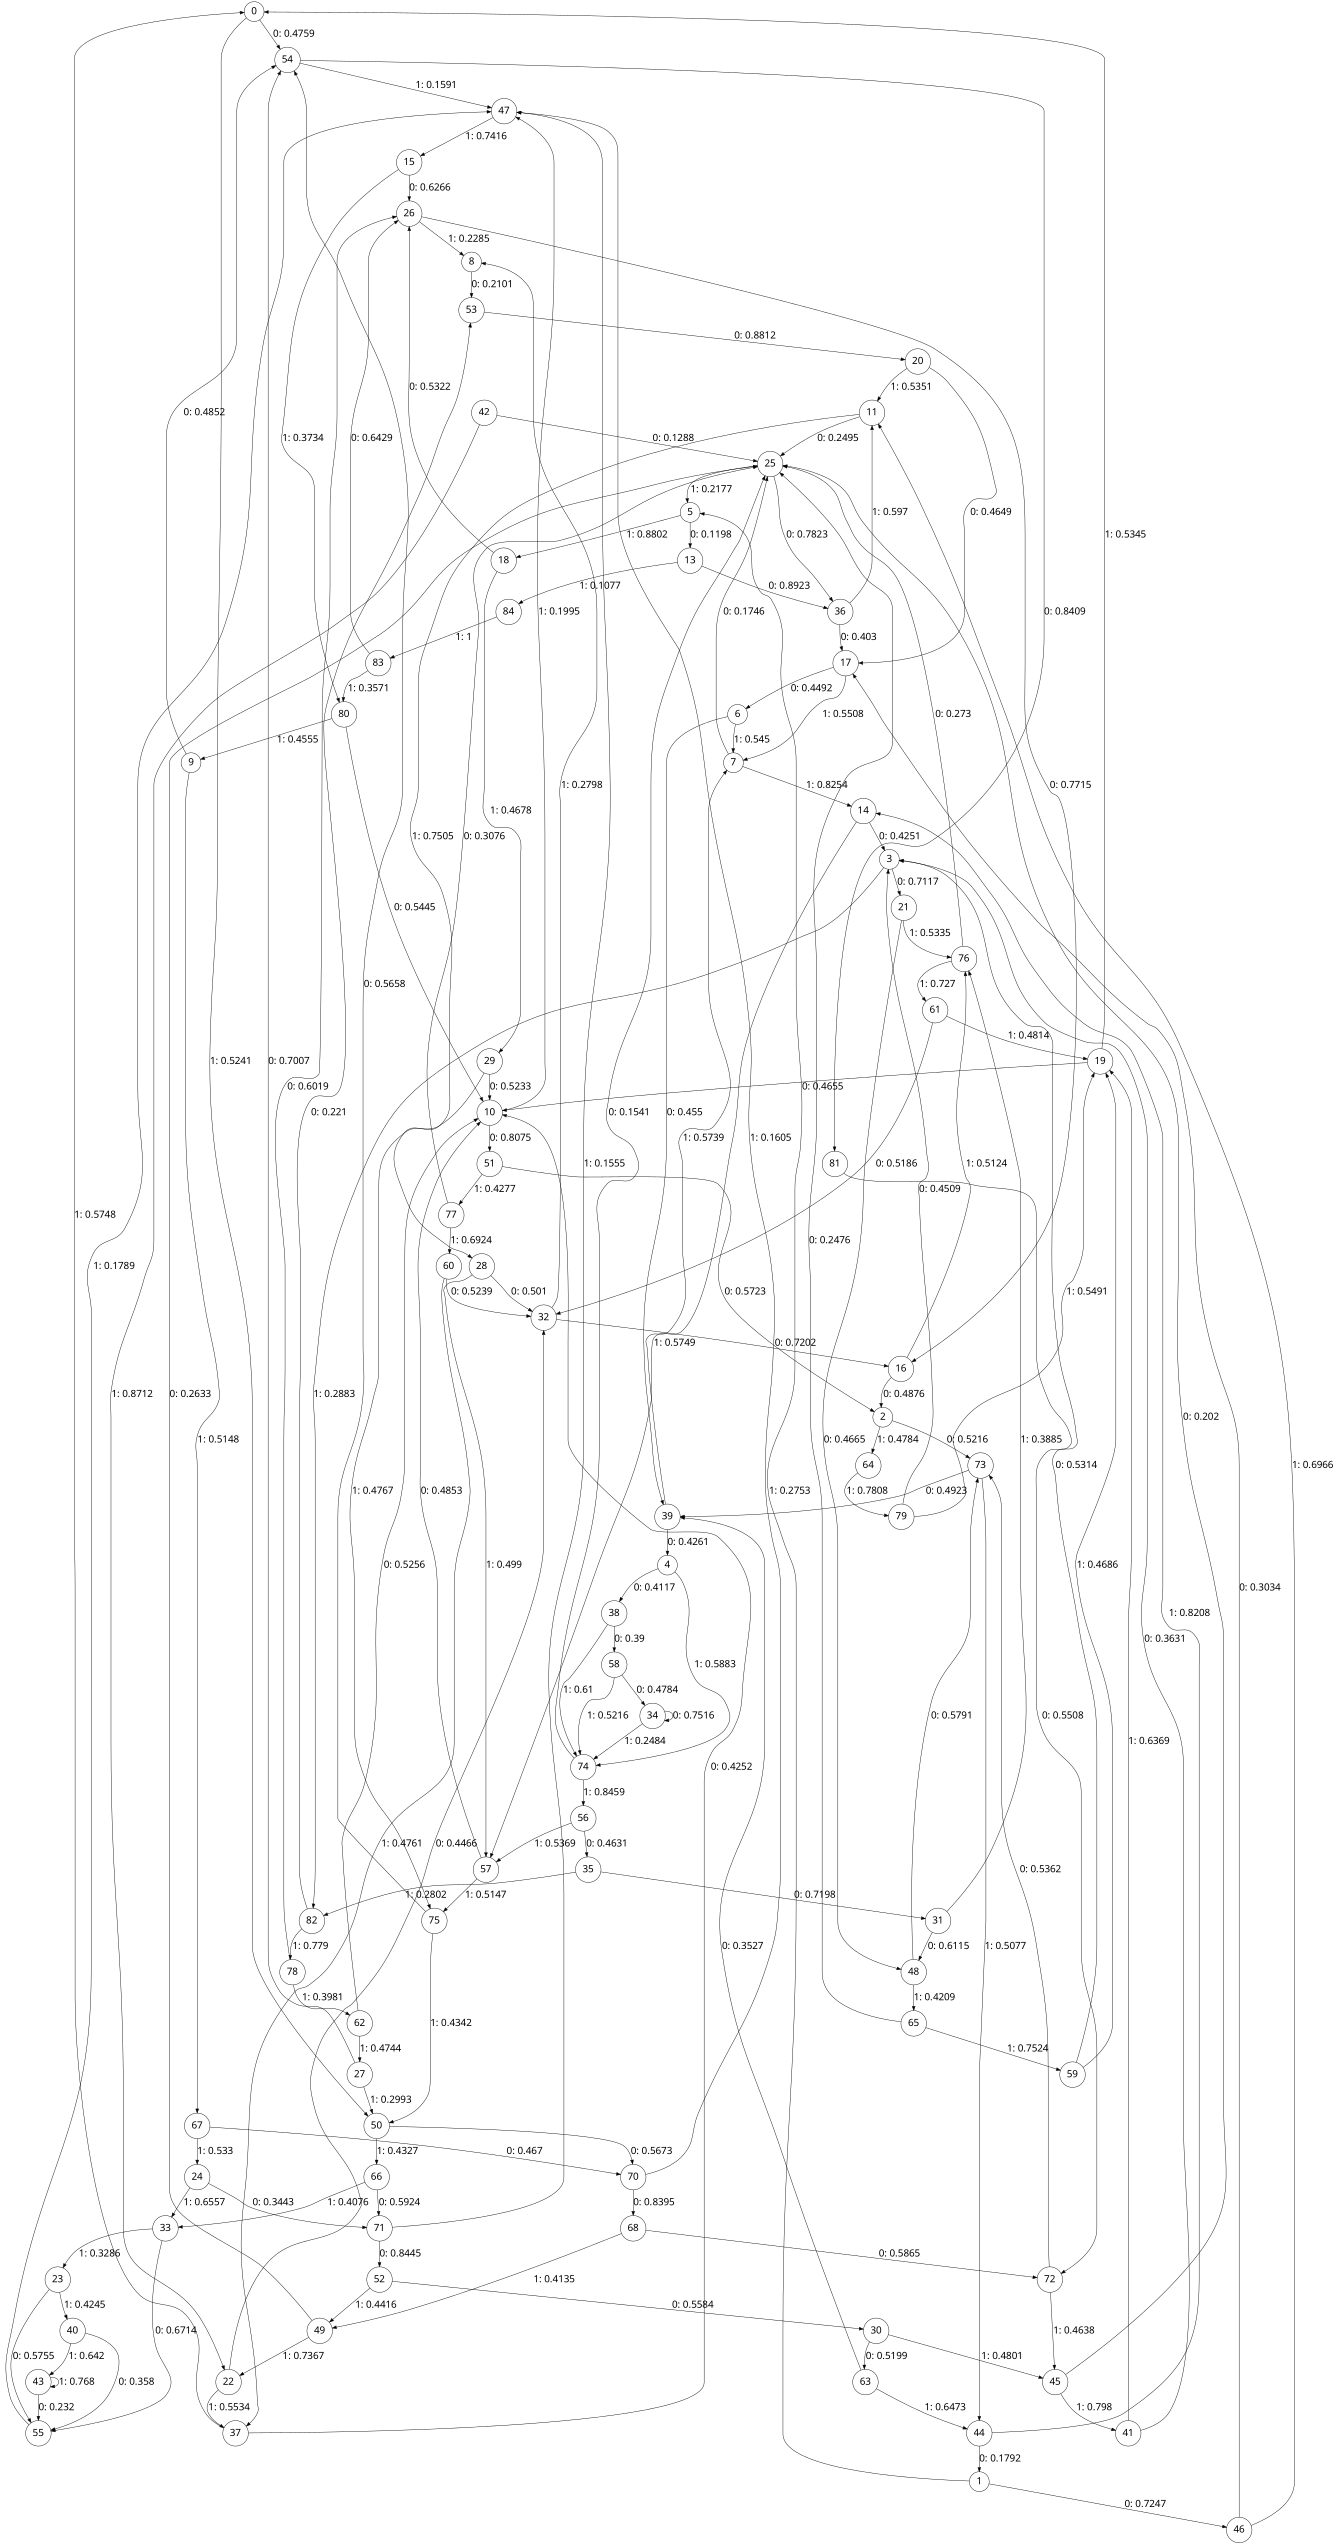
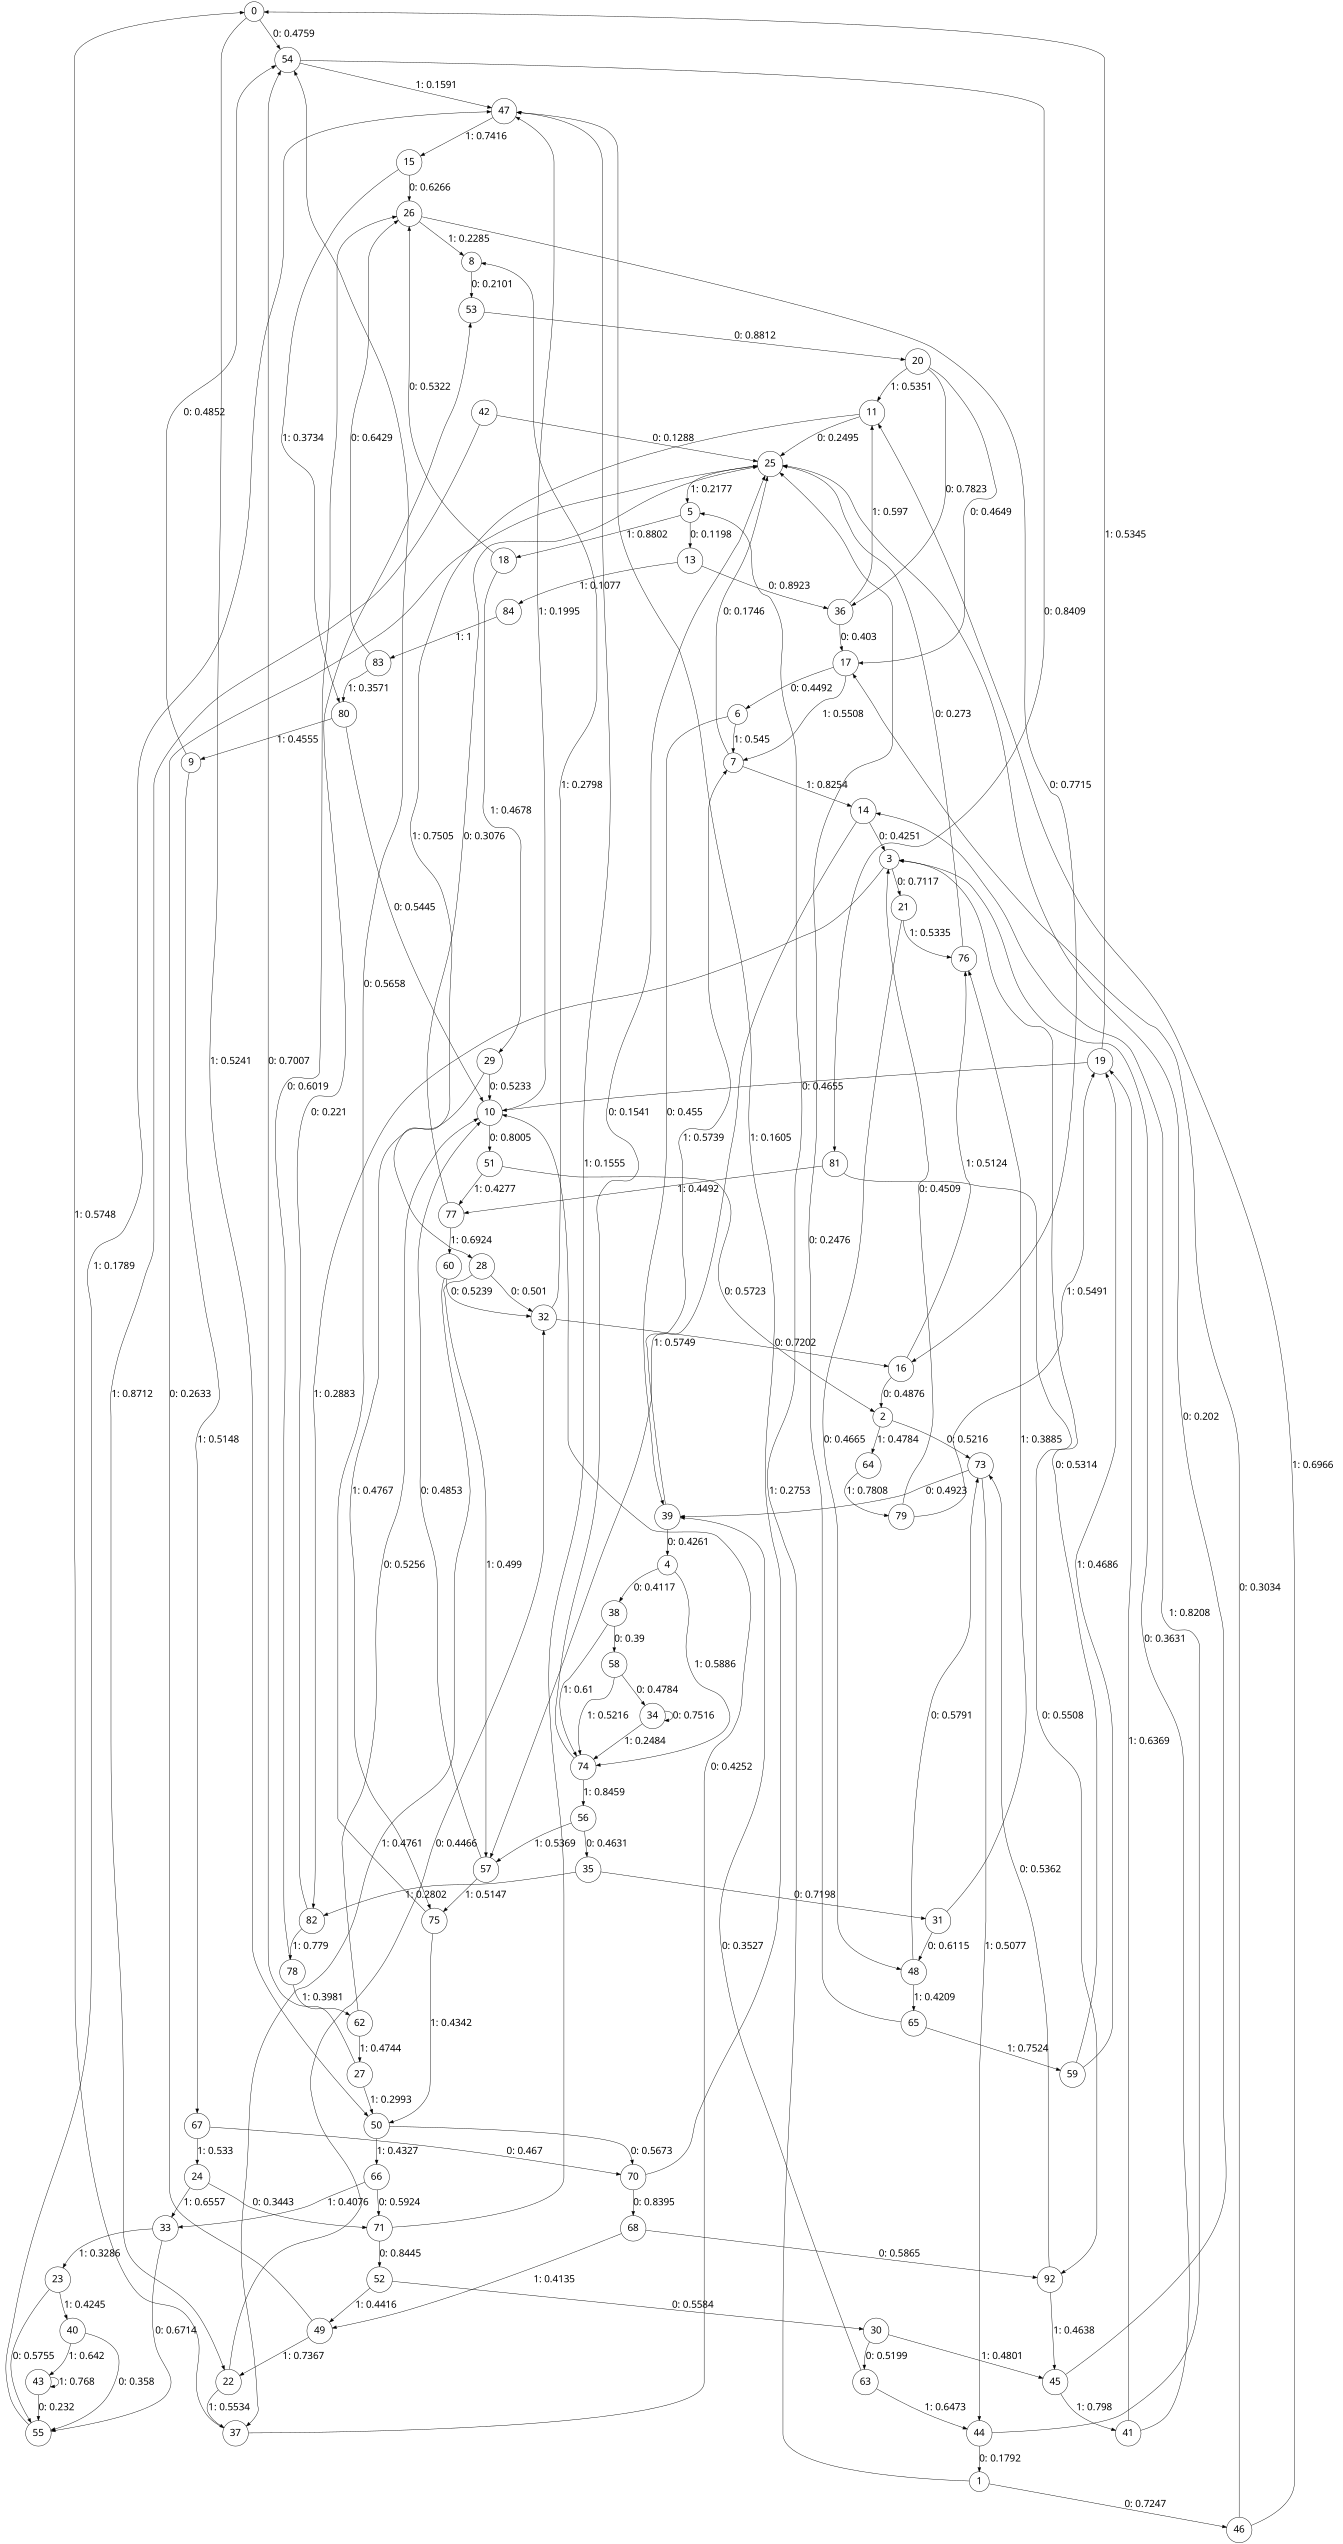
edge "25" -> "36": now "20" -> "36"
node "61": removed
edge "10" -> "51": label "0: 0.8075   " -> "0: 0.8005   "
edge "81" -> "77": added, label "1: 0.4492"
edge "4" -> "74": label "1: 0.5883   " -> "1: 0.5886   "
node "72": label "72" -> "92"
